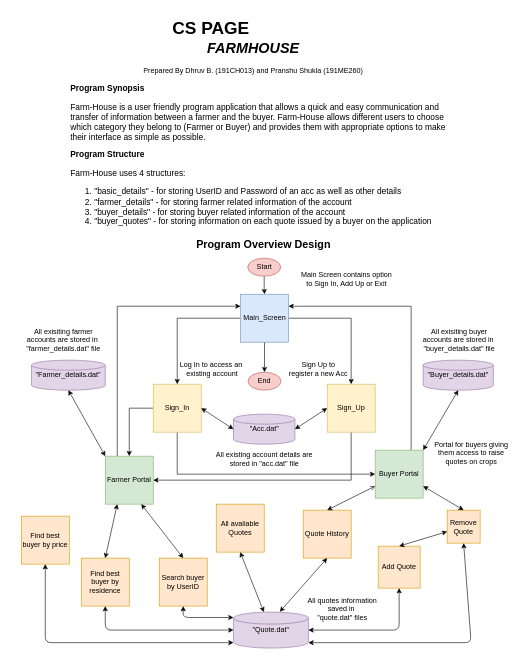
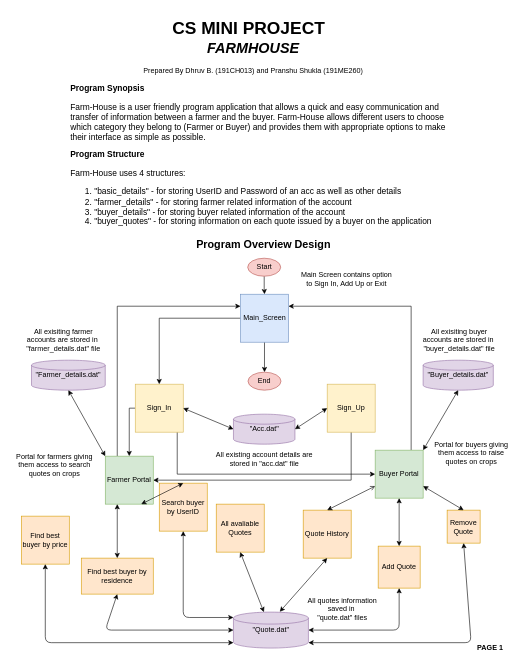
node "CS PAGE PROJECT": label "CS PAGE PROJECT" -> "CS MINI PROJECT"
edge "Main_Screen" -> "Sign_Up": removed
node "Log In to access an existing account": removed
node "Sign Up to register a new Acc": removed
node "Sign_In": moved (177, 408) -> (159, 408)
node "Portal for farmers giving them access to search quotes on crops": added
edge "Remove Quote" -- "Add Quote": now "Buyer Portal" -- "Add Quote"
node "Find best buyer by residence": size 48x48 -> 72x36
node "Search buyer by UserID": moved (183, 582) -> (183, 507)
node "PAGE 1": added
